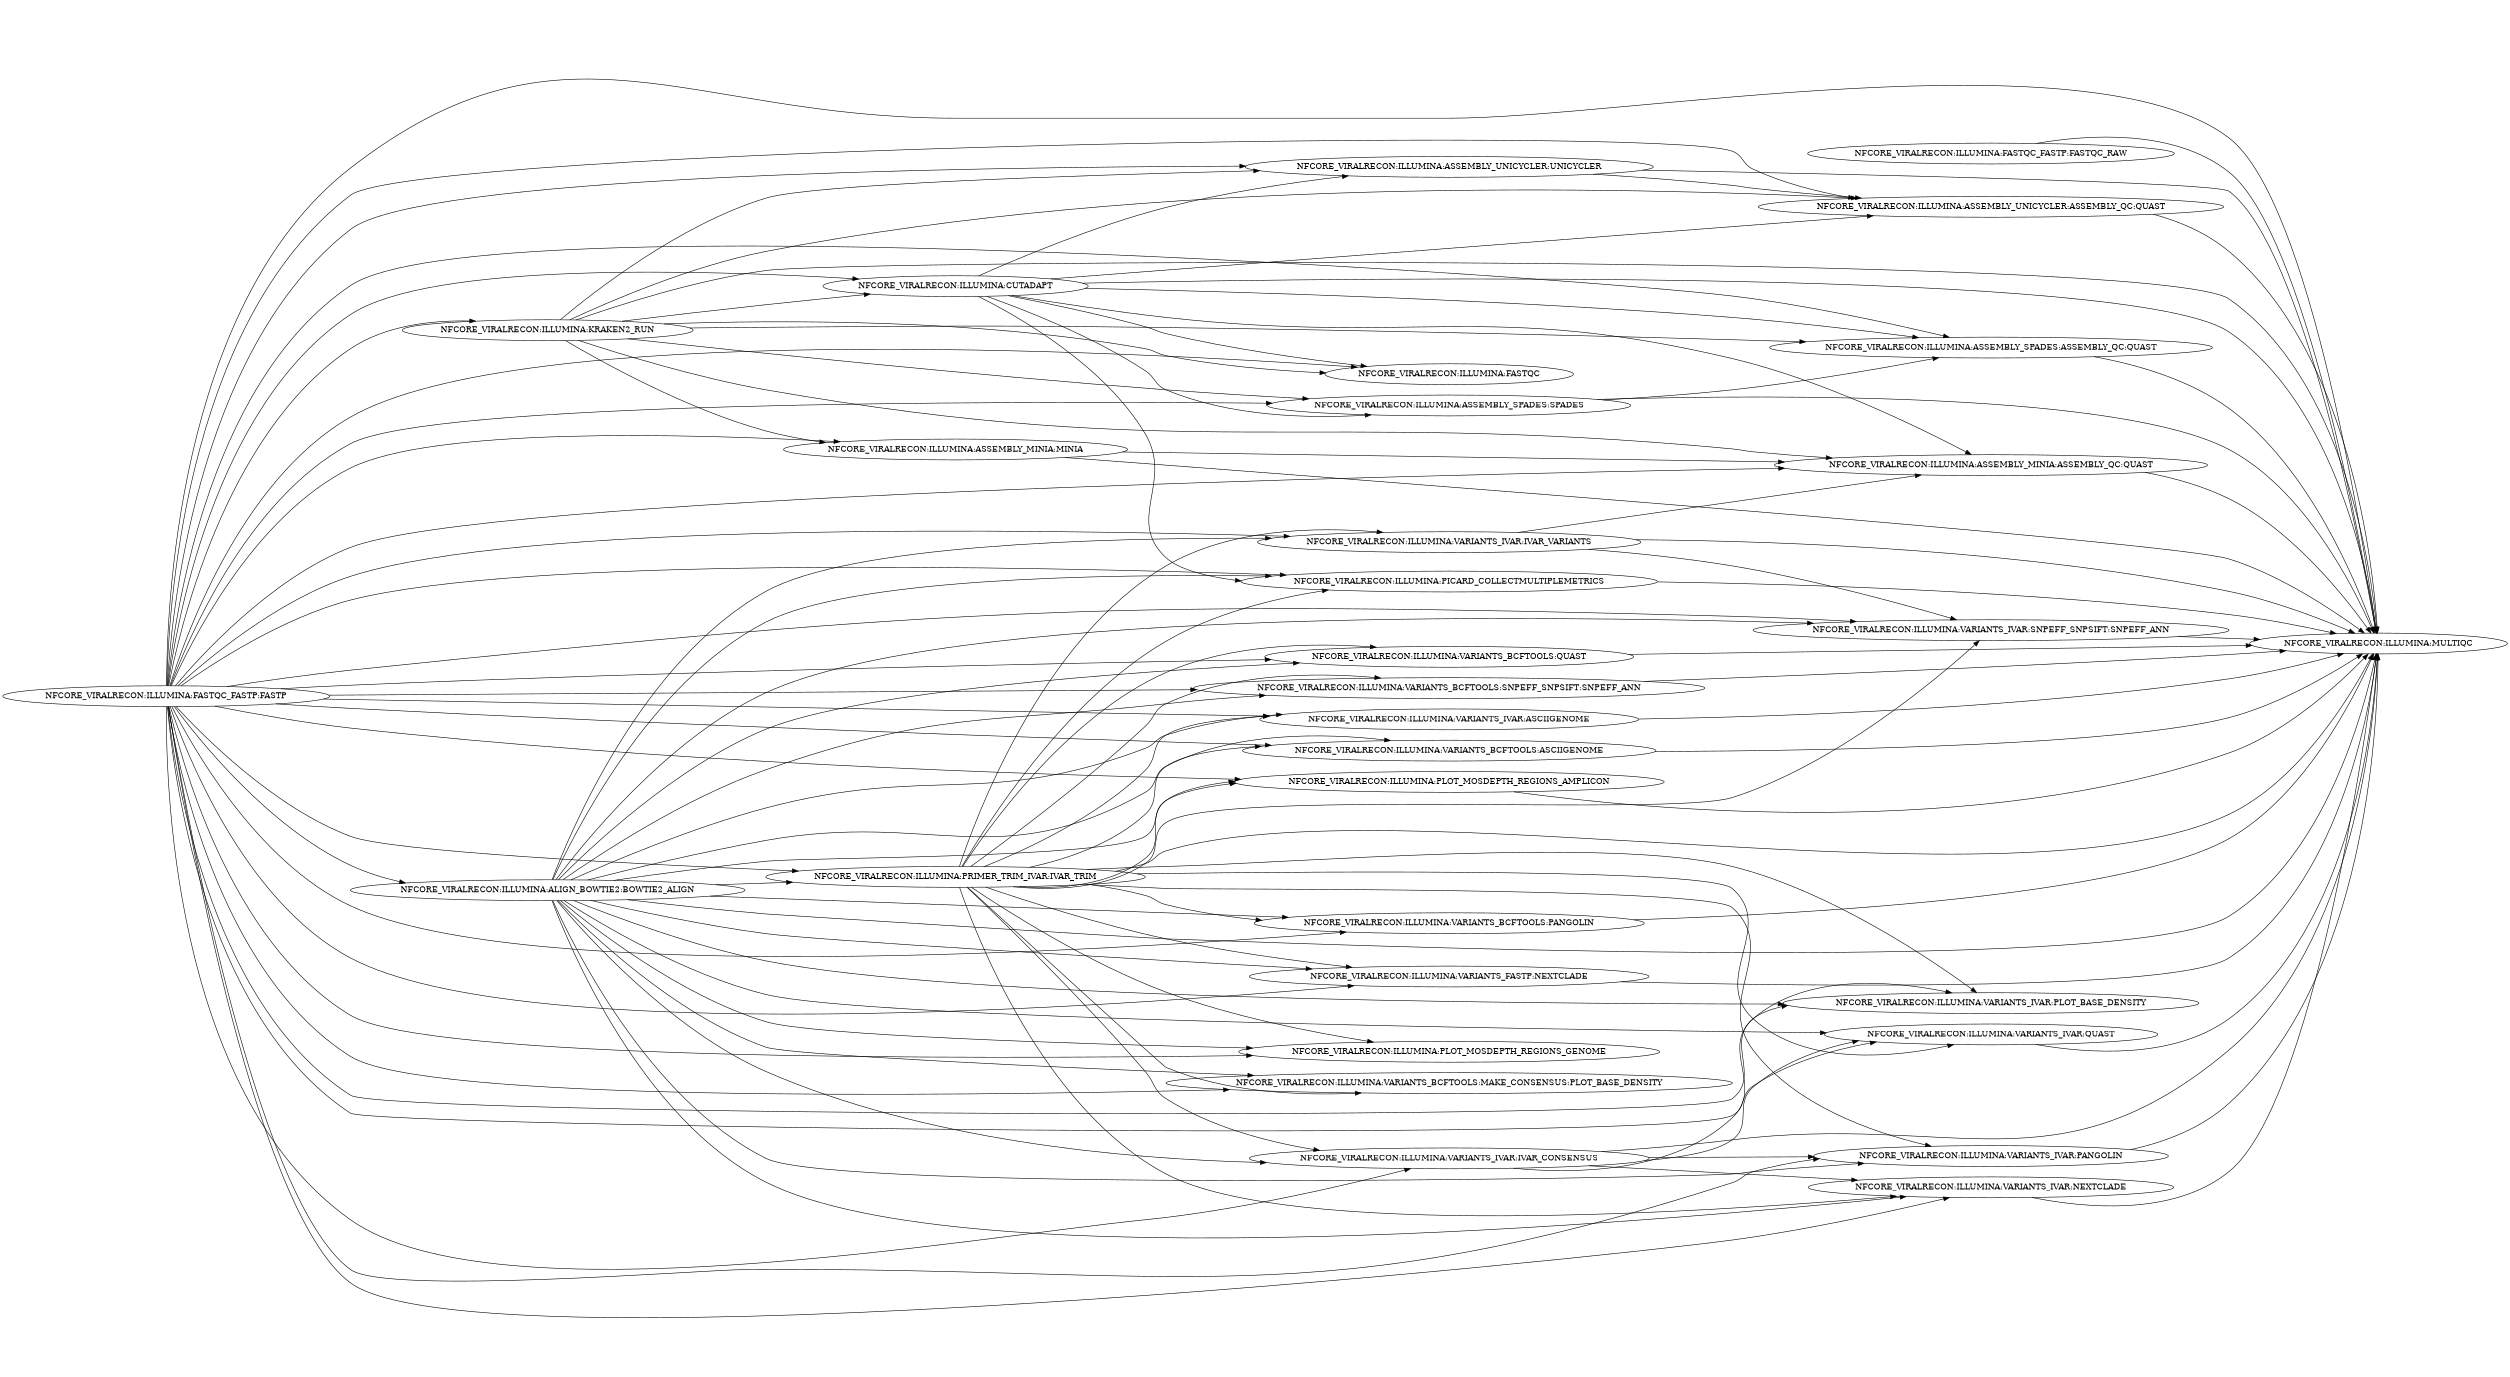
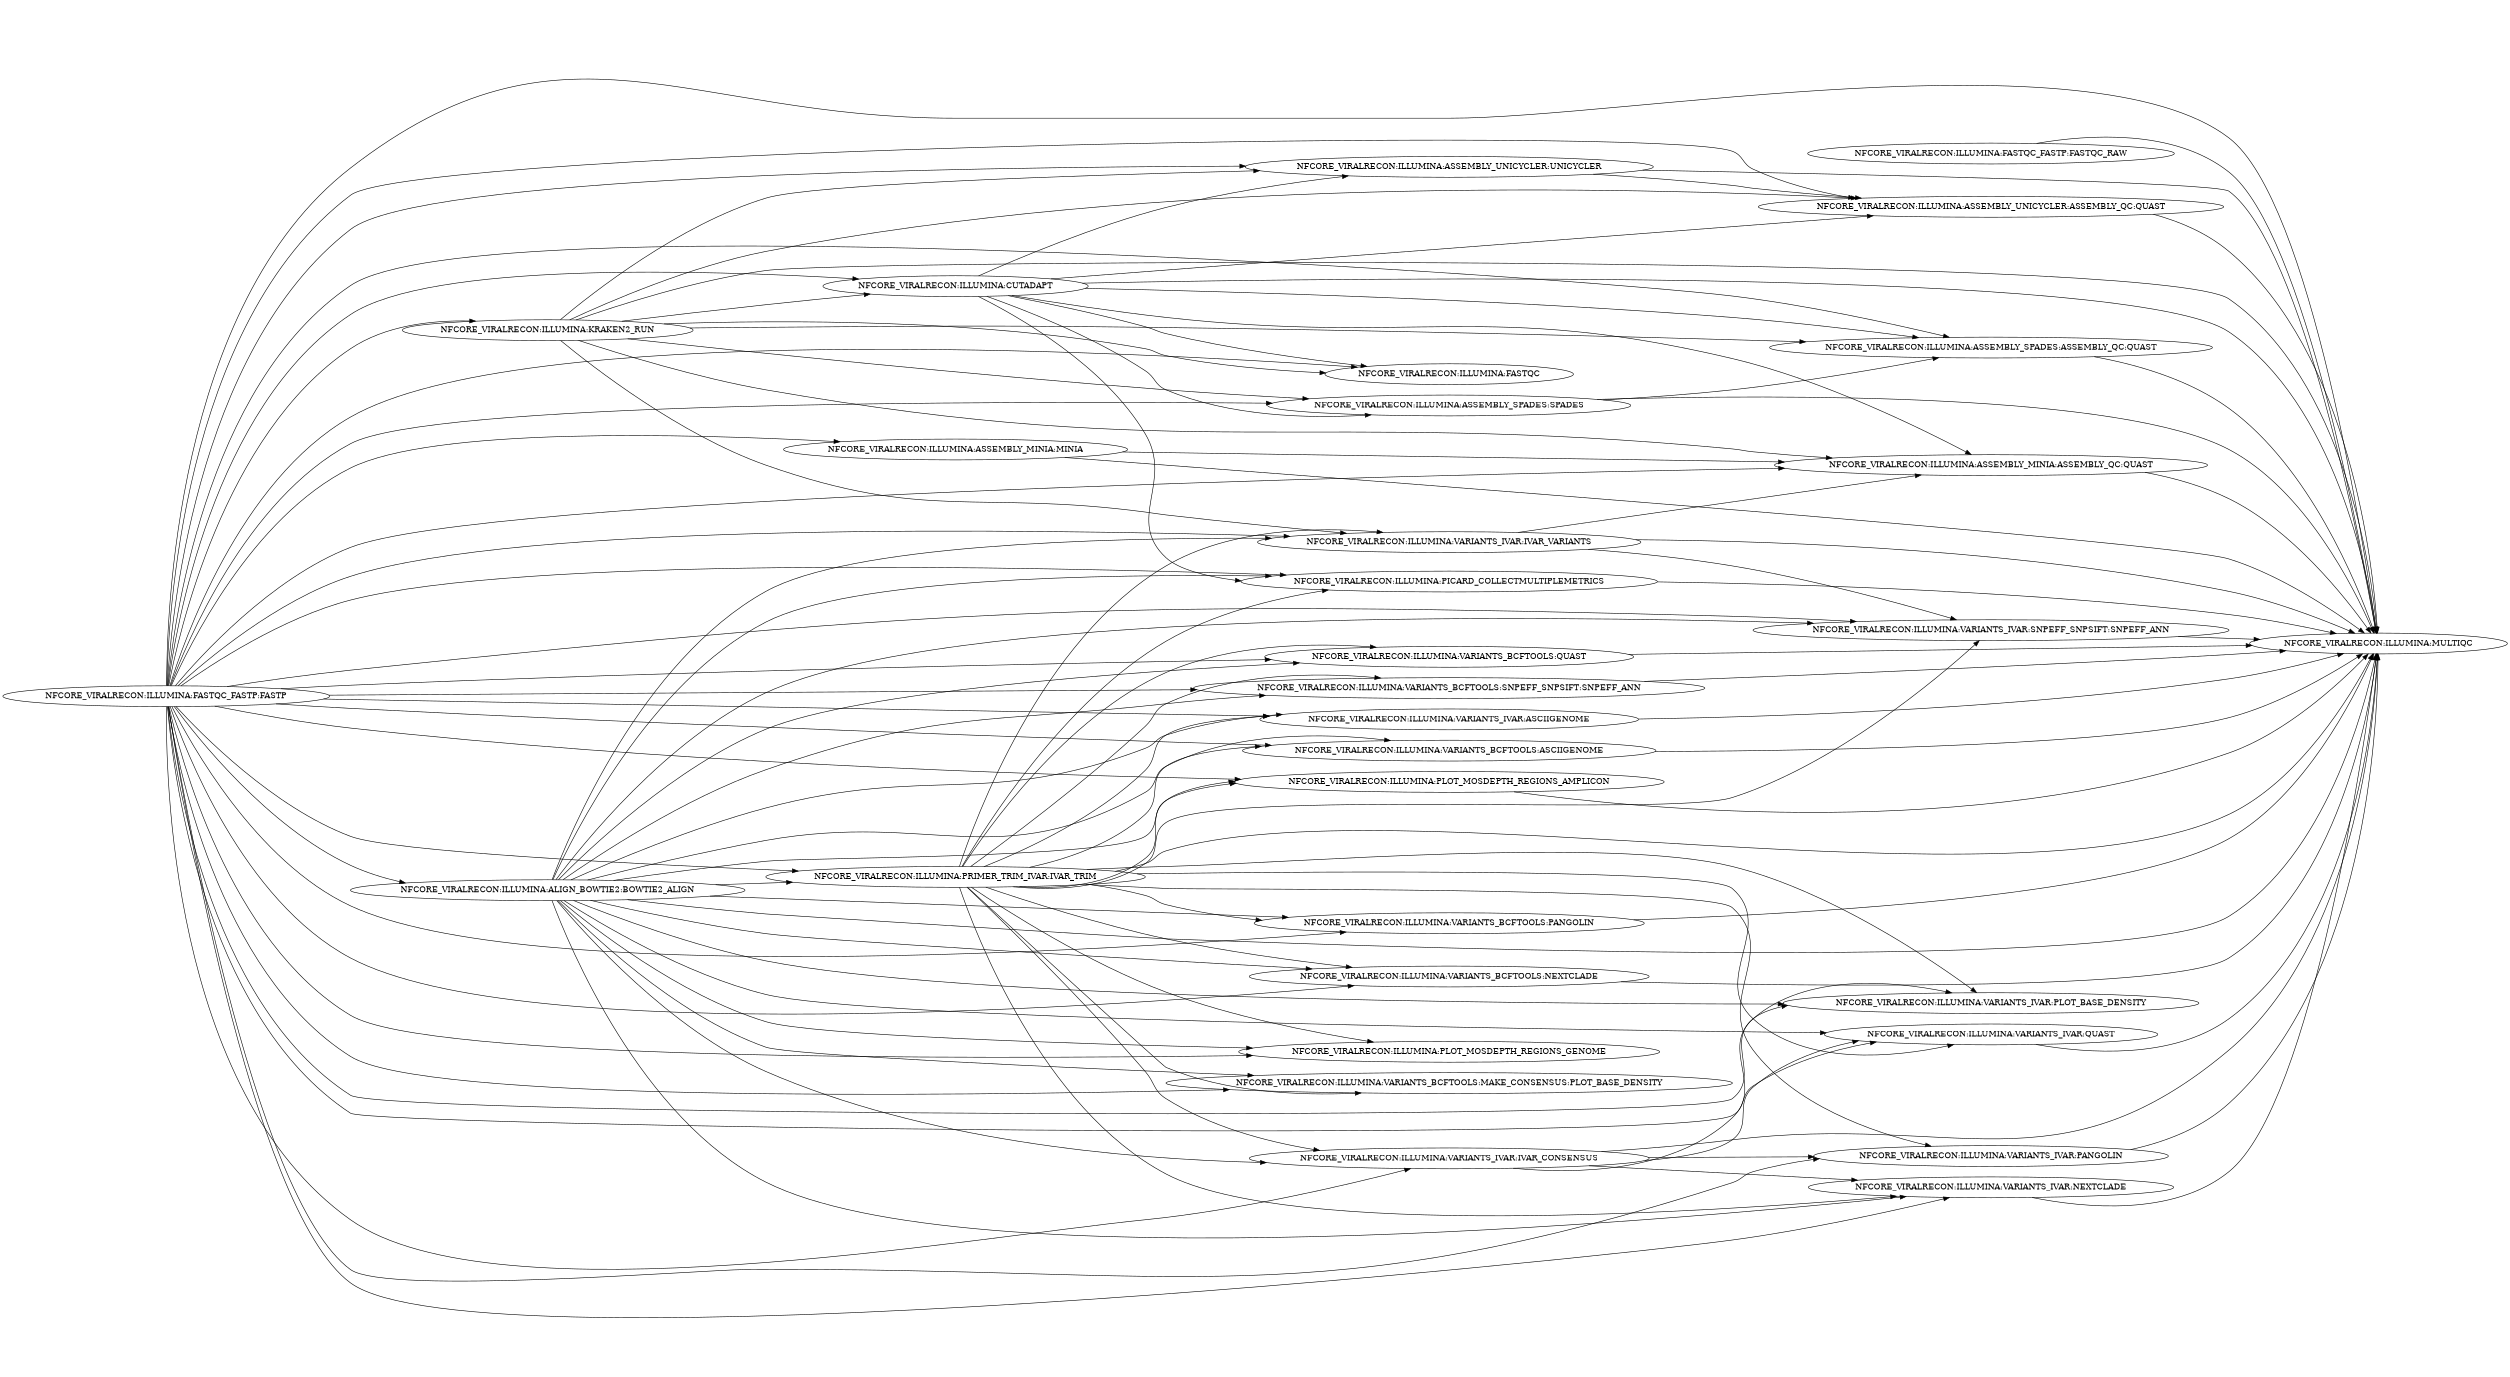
edge "NFCORE_VIRALRECON:ILLUMINA:KRAKEN2_RUN" -> "NFCORE_VIRALRECON:ILLUMINA:ASSEMBLY_MINIA:MINIA": now "NFCORE_VIRALRECON:ILLUMINA:KRAKEN2_RUN" -> "NFCORE_VIRALRECON:ILLUMINA:VARIANTS_IVAR:IVAR_VARIANTS"
node "NFCORE_VIRALRECON:ILLUMINA:VARIANTS_FASTP:NEXTCLADE": label "NFCORE_VIRALRECON:ILLUMINA:VARIANTS_FASTP:NEXTCLADE" -> "NFCORE_VIRALRECON:ILLUMINA:VARIANTS_BCFTOOLS:NEXTCLADE"
edge "NFCORE_VIRALRECON:ILLUMINA:ALIGN_BOWTIE2:BOWTIE2_ALIGN" -> "NFCORE_VIRALRECON:ILLUMINA:VARIANTS_IVAR:PANGOLIN": removed
